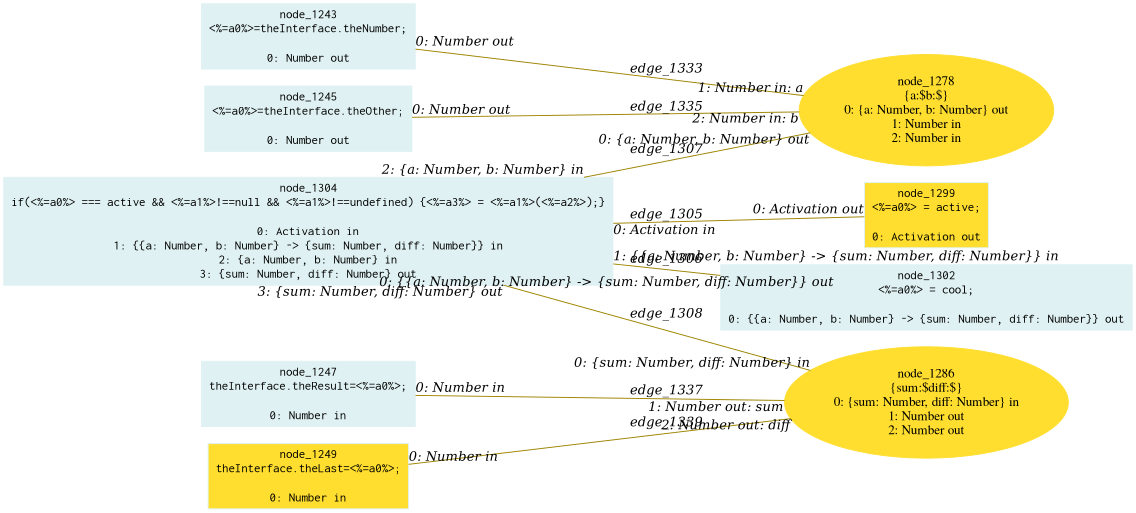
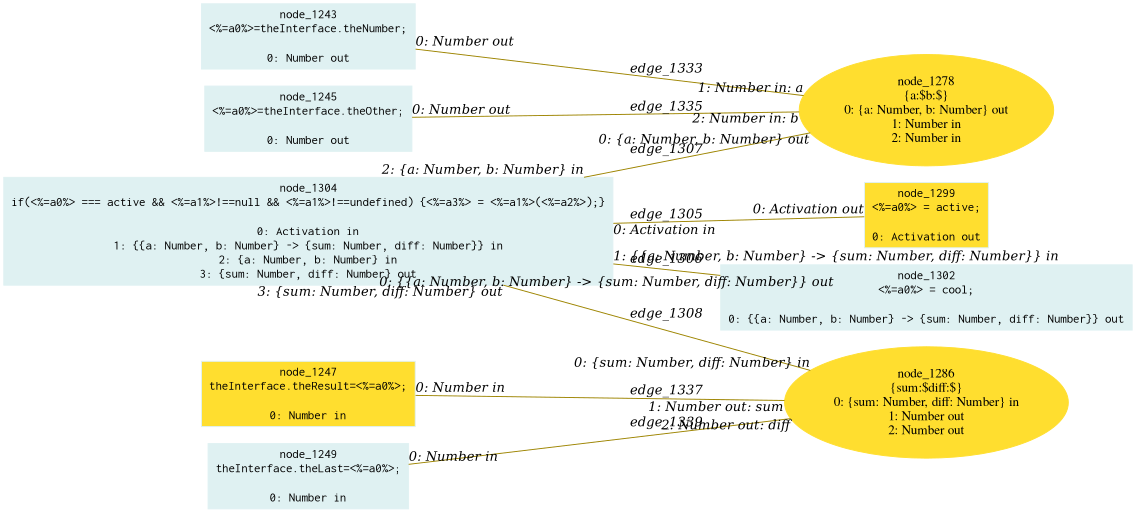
node "node_1247 theInterface.theResult=<%=a0%>; 0: Number in": fillcolor #dff1f2 -> #ffde2f
node "node_1249 theInterface.theLast=<%=a0%>; 0: Number in": fillcolor #ffde2f -> #dff1f2
